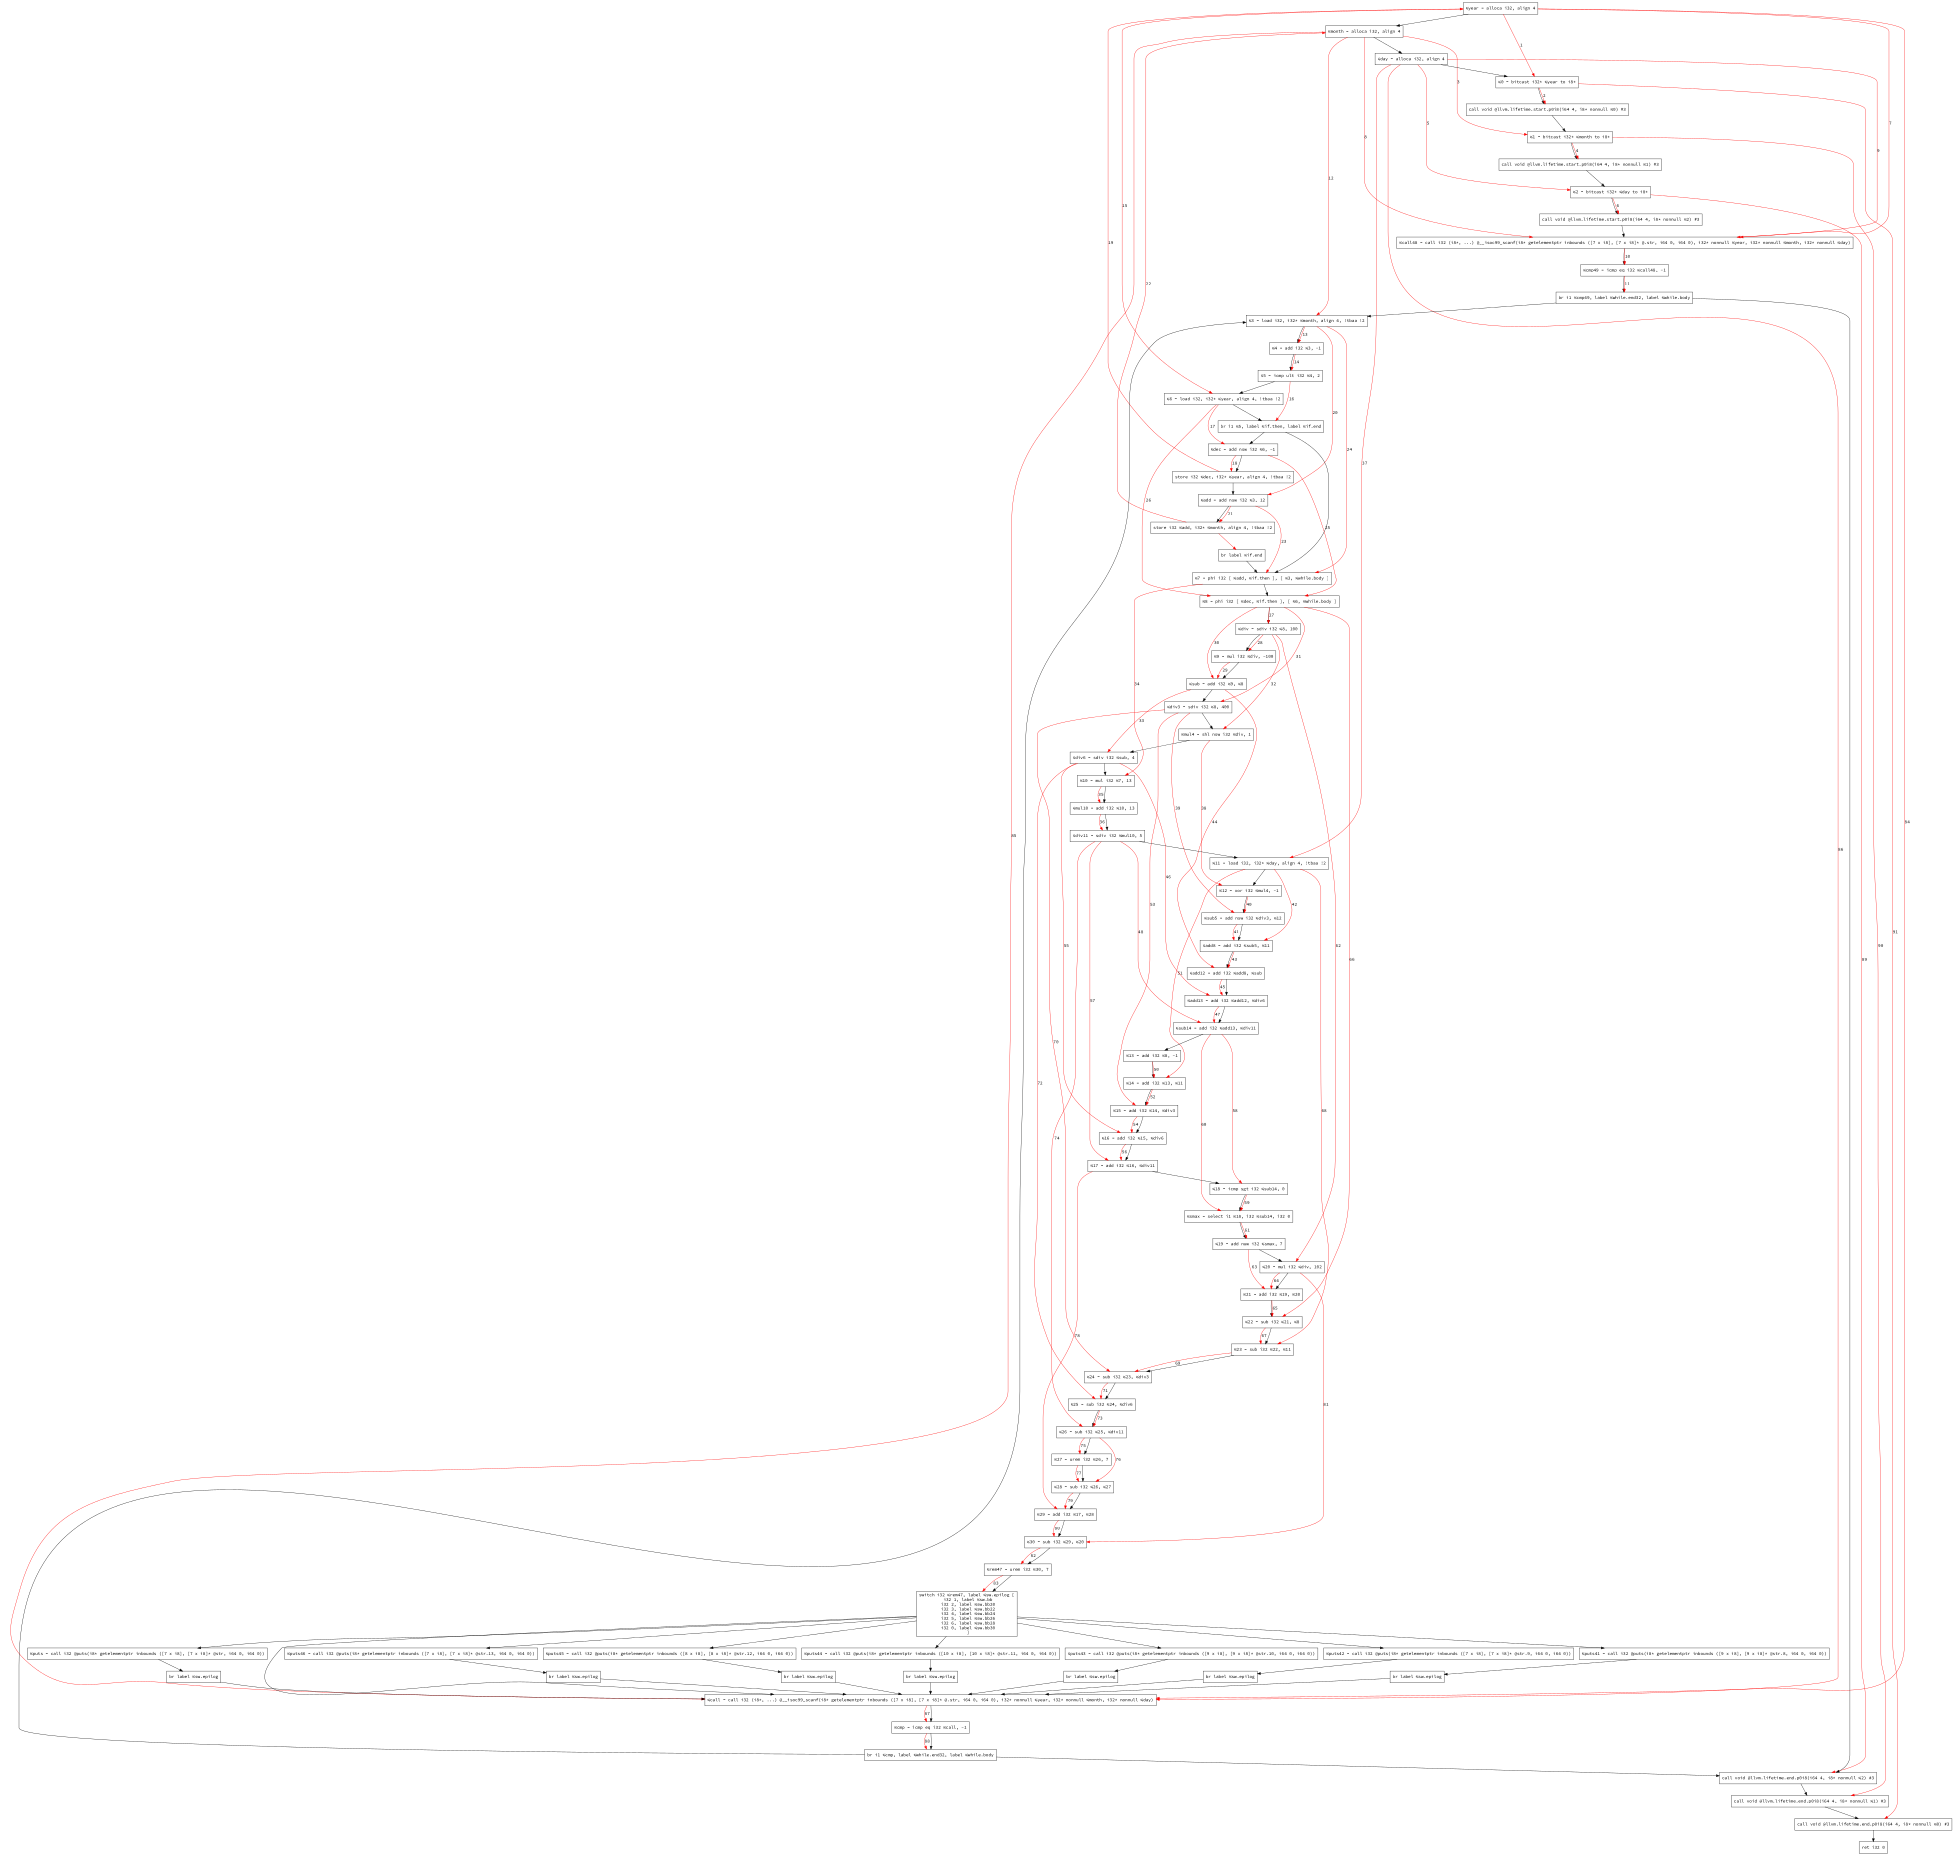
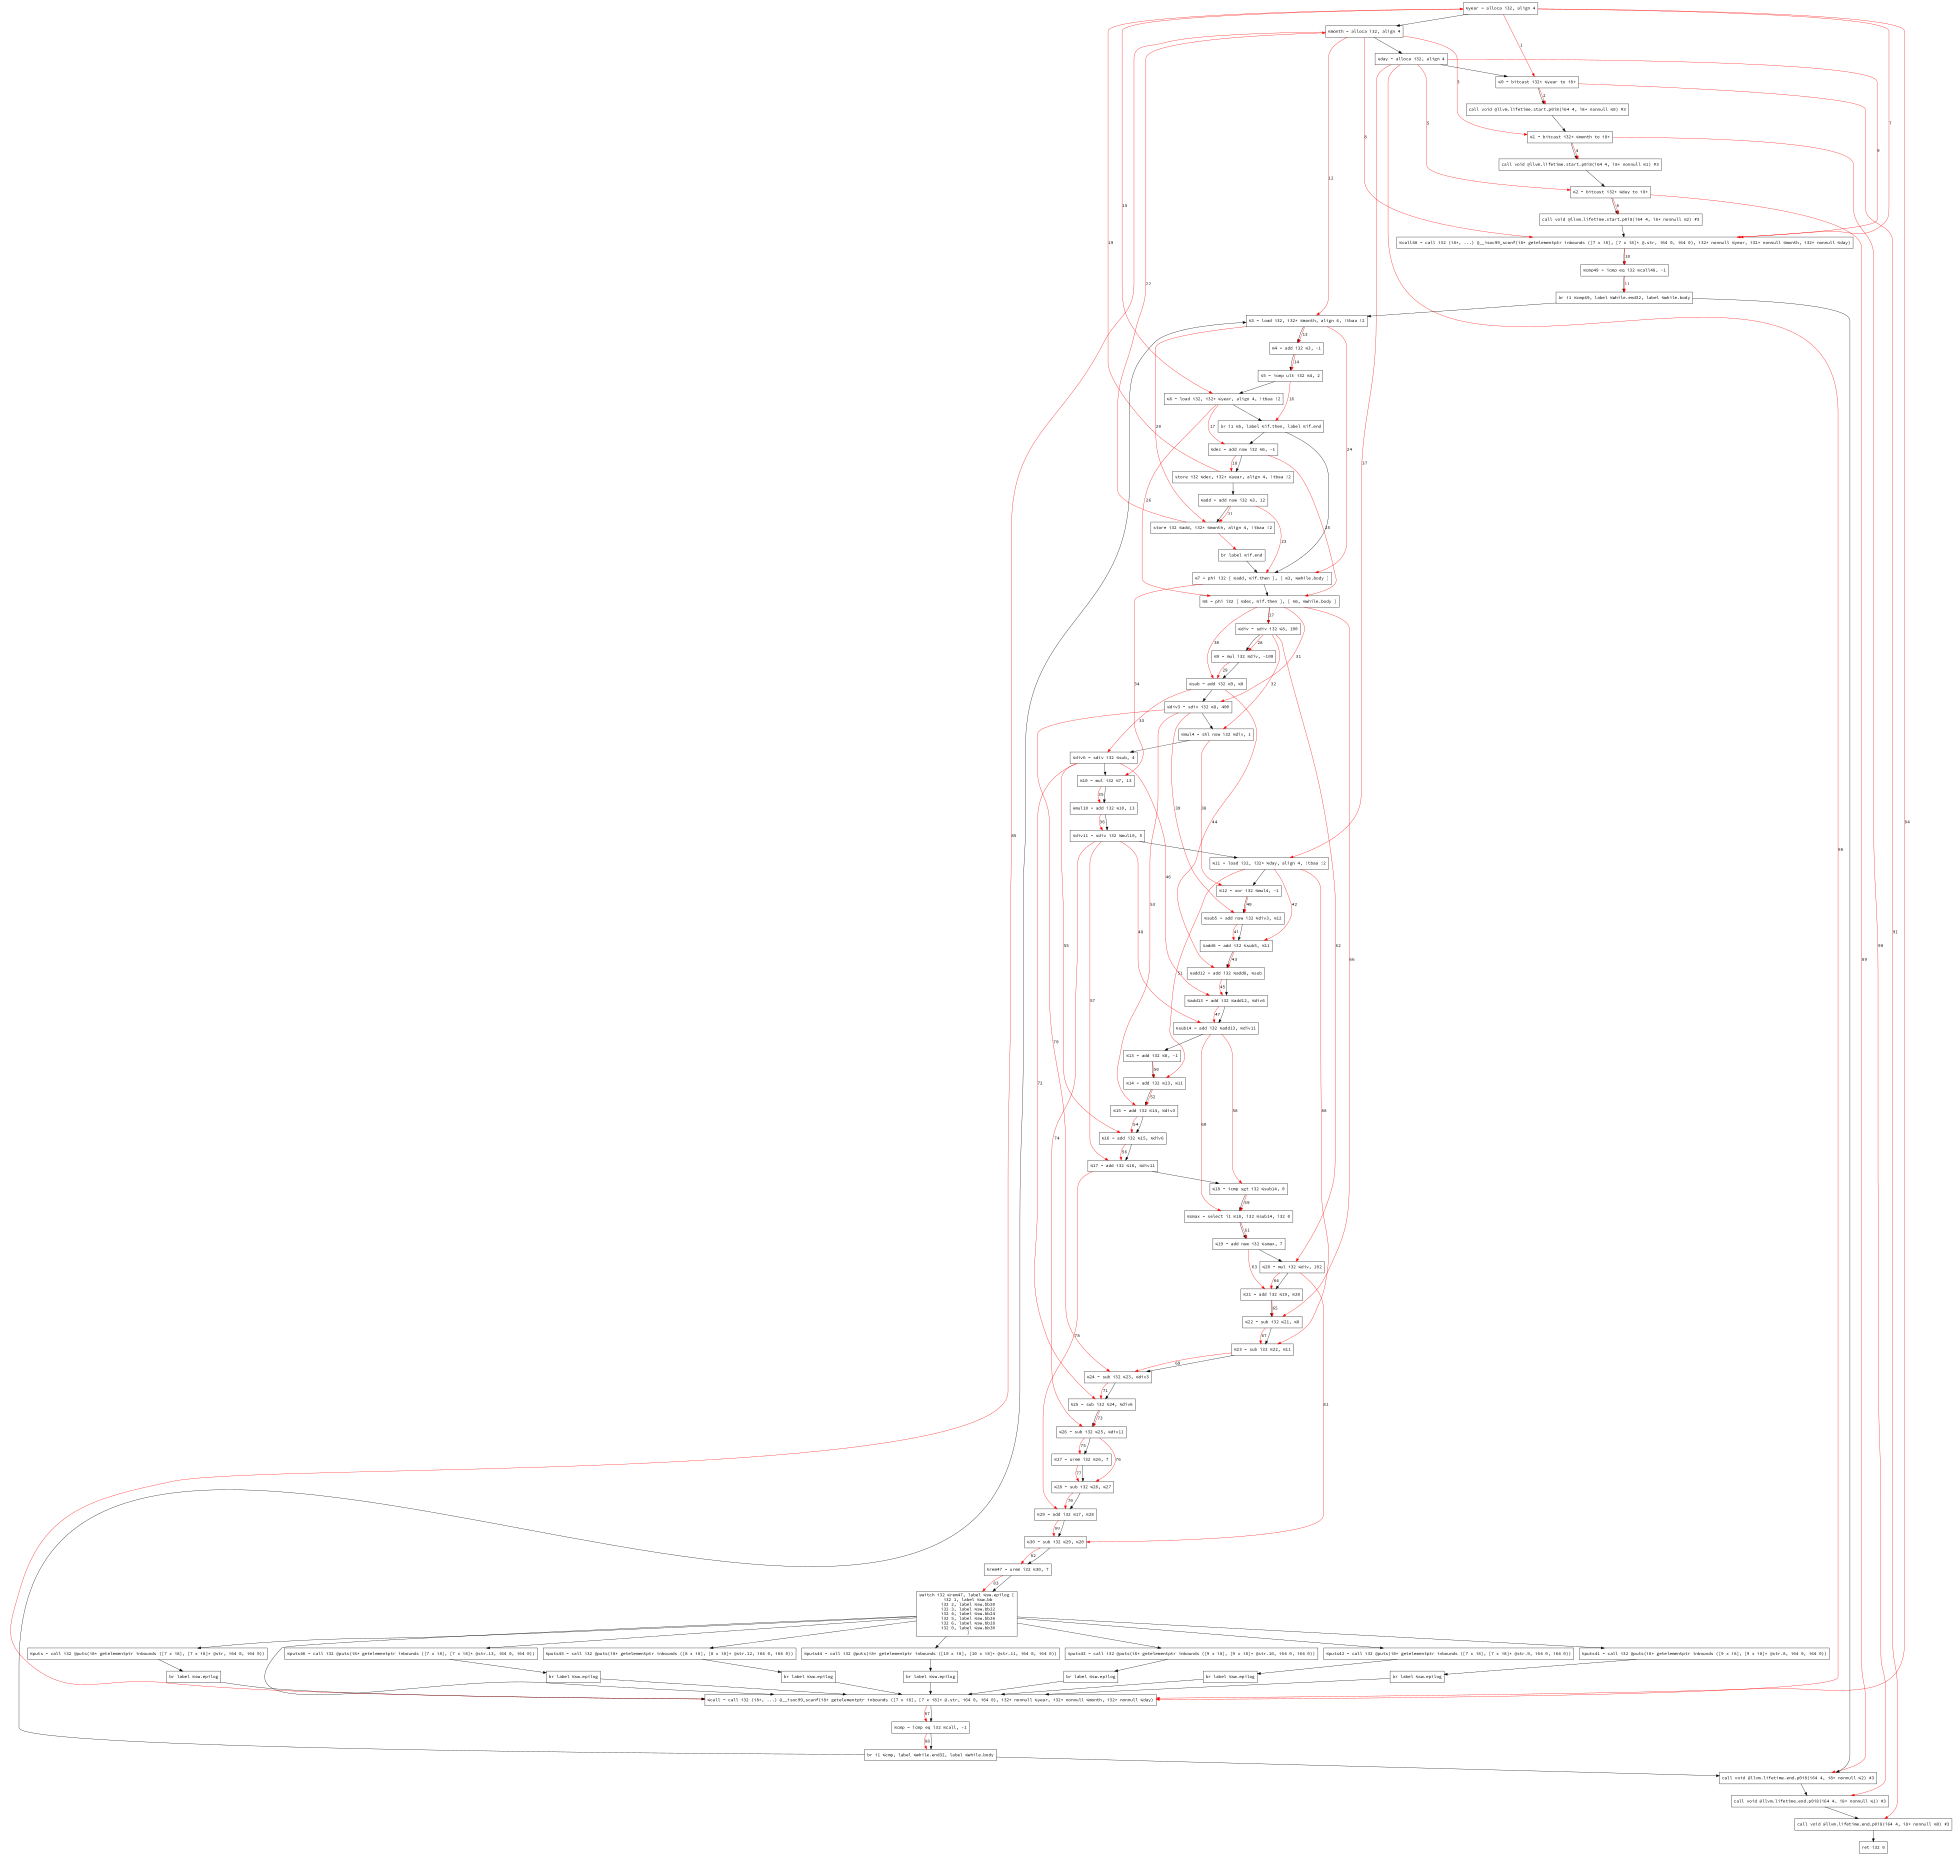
edge "%3 = load i32, i32* %month, align 4, !tbaa !2" -> "%add = add nsw i32 %3, 12": now "%3 = load i32, i32* %month, align 4, !tbaa !2" -> "store i32 %add, i32* %month, align 4, !tbaa !2"
